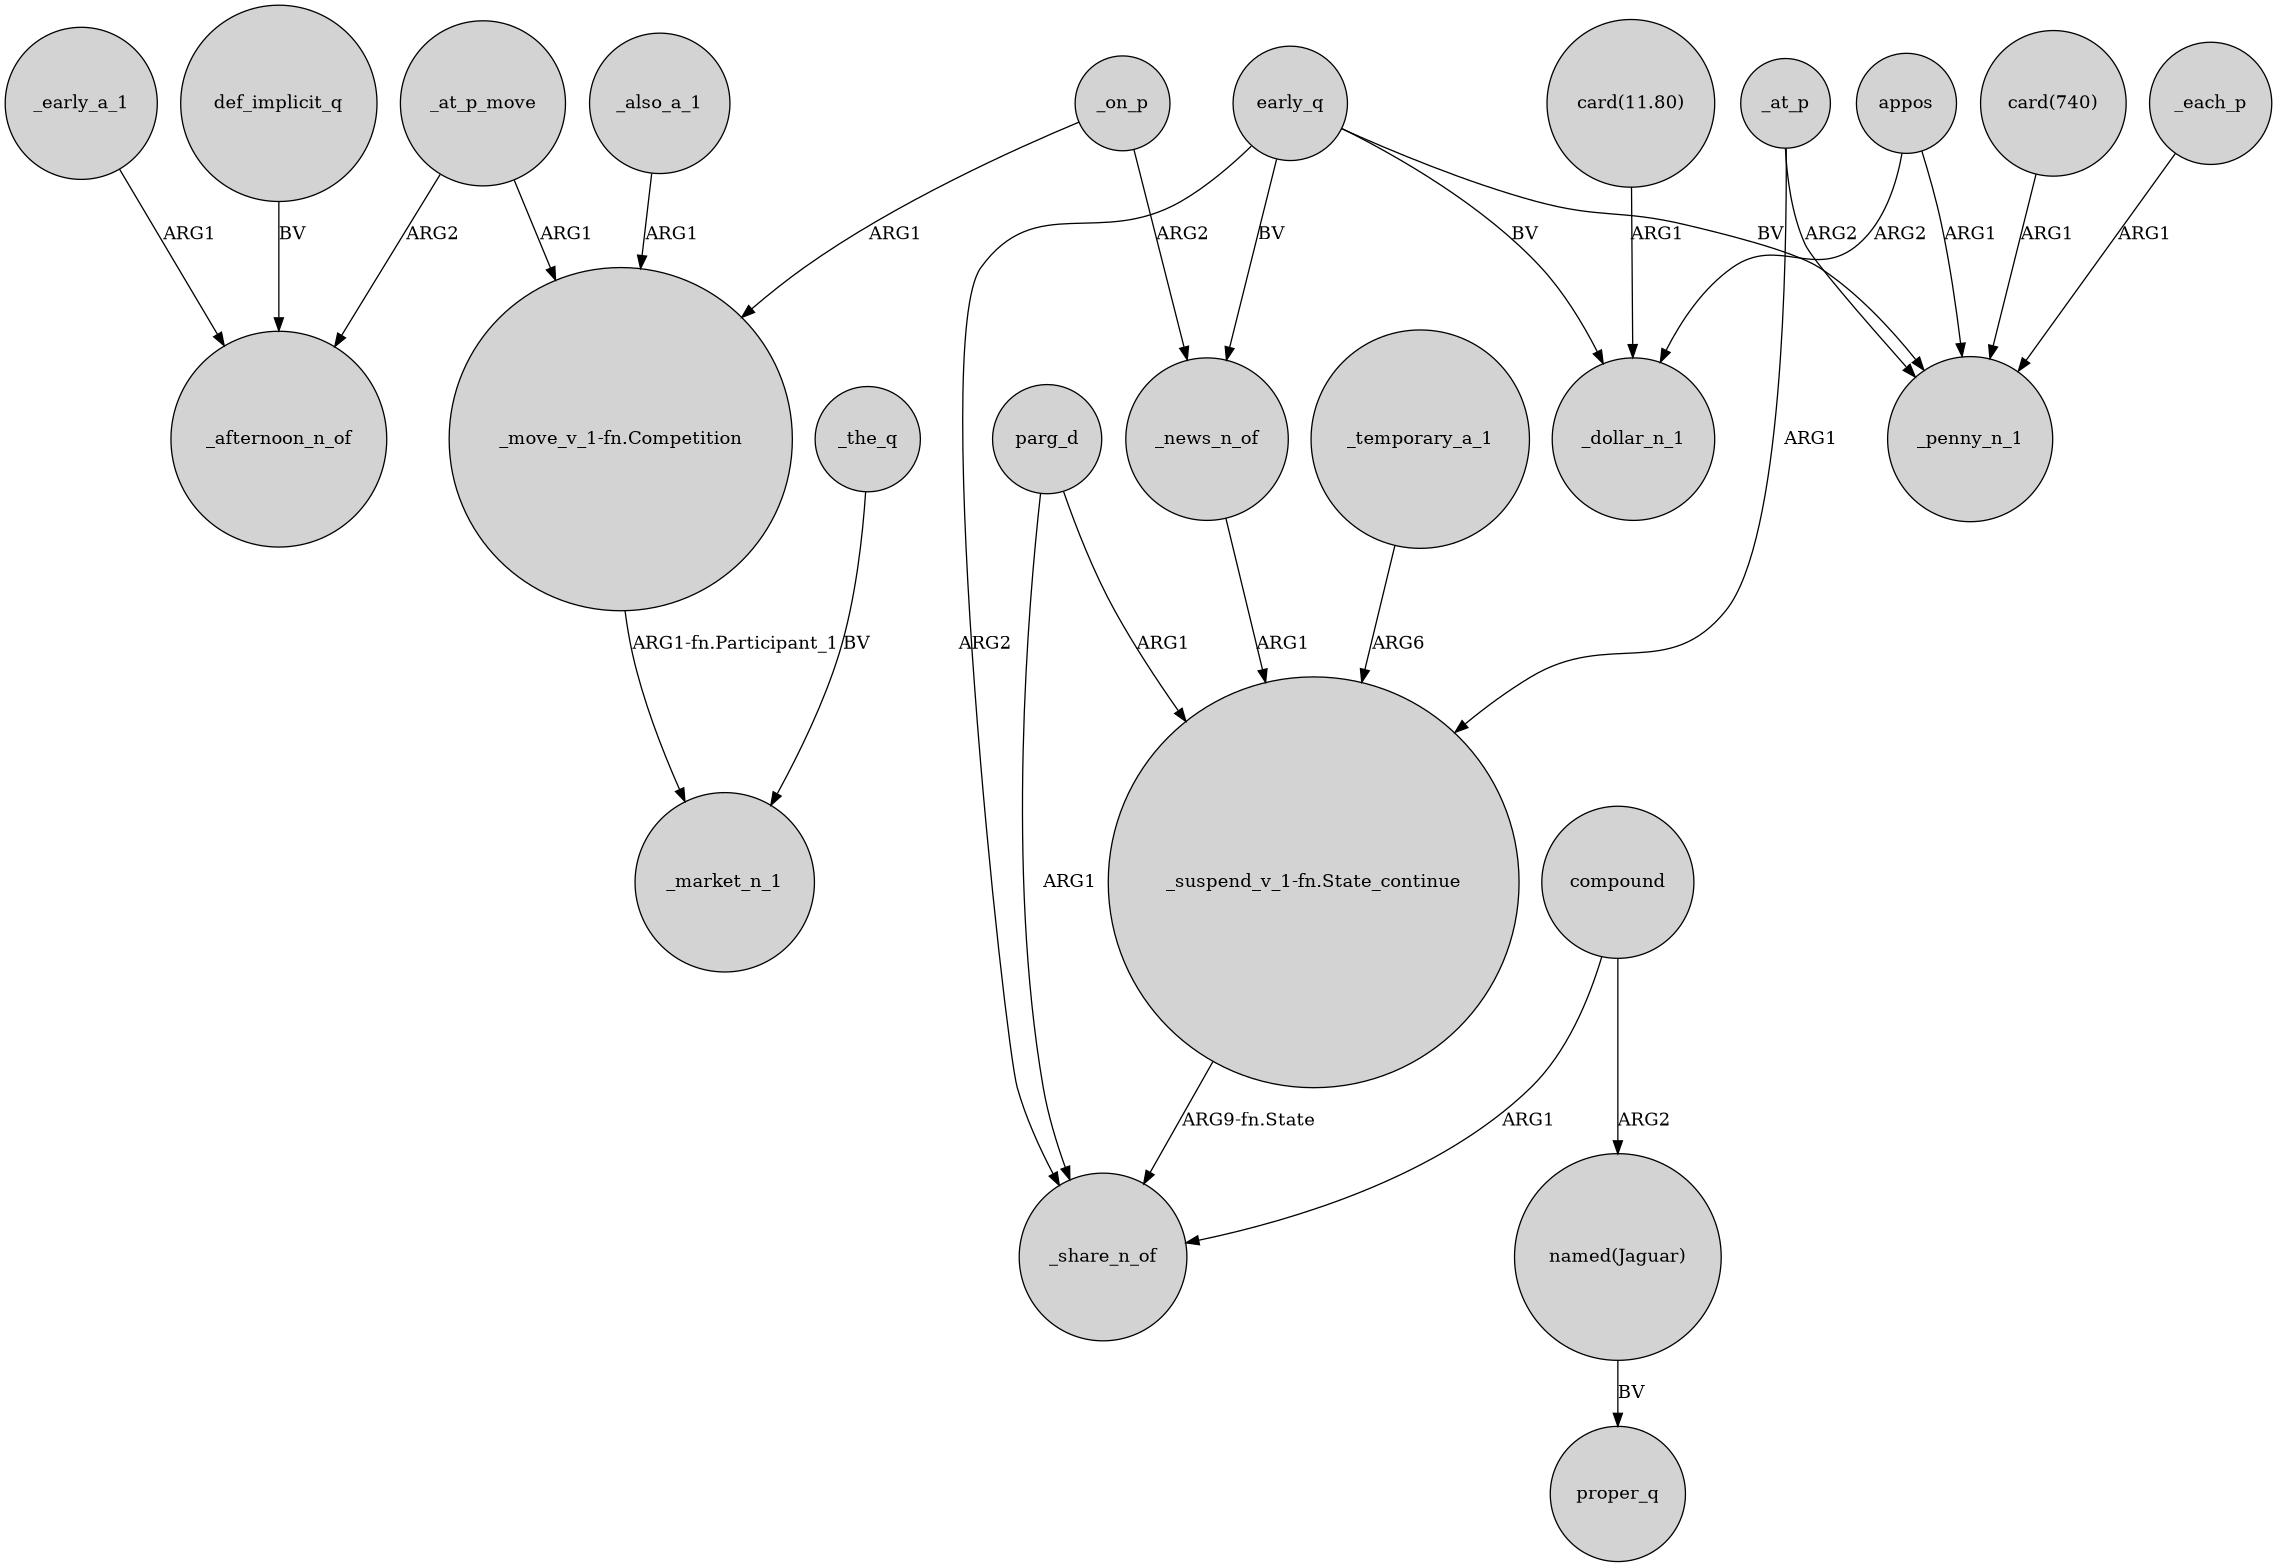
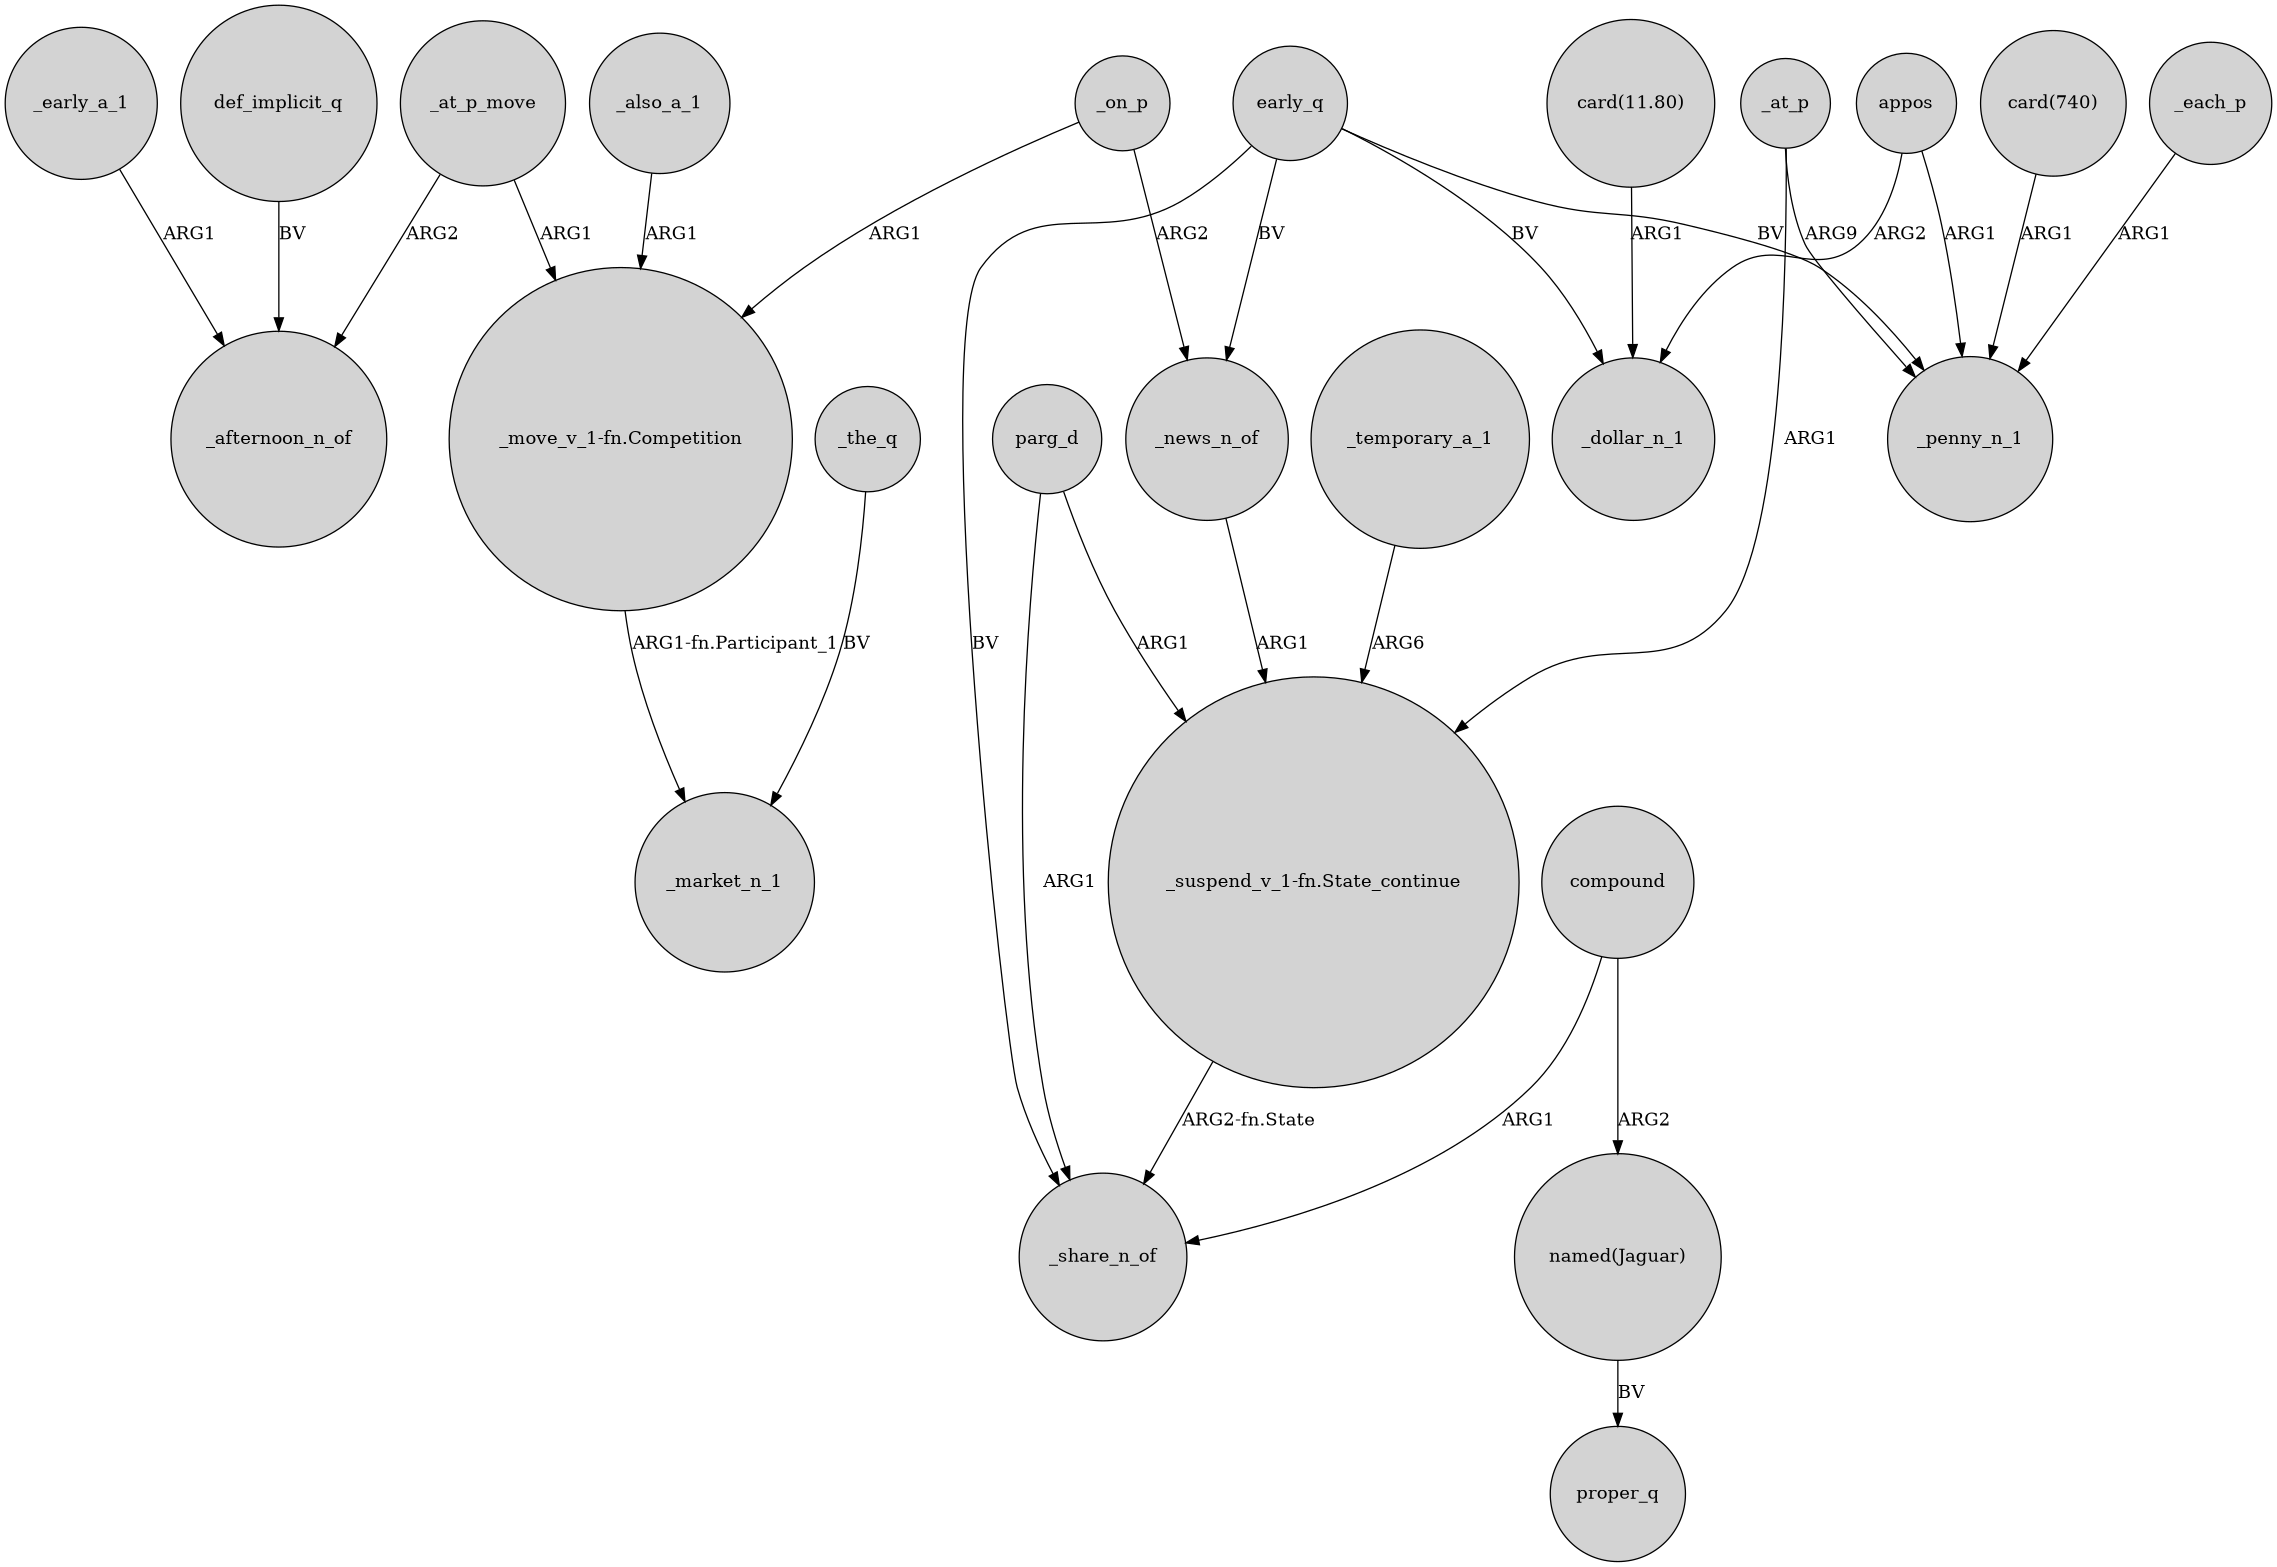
edge "_at_p" -> "_penny_n_1": label "ARG2" -> "ARG9"
edge "early_q" -> "_share_n_of": label "ARG2" -> "BV"
edge "_suspend_v_1-fn.State_continue" -> "_share_n_of": label "ARG9-fn.State" -> "ARG2-fn.State"
